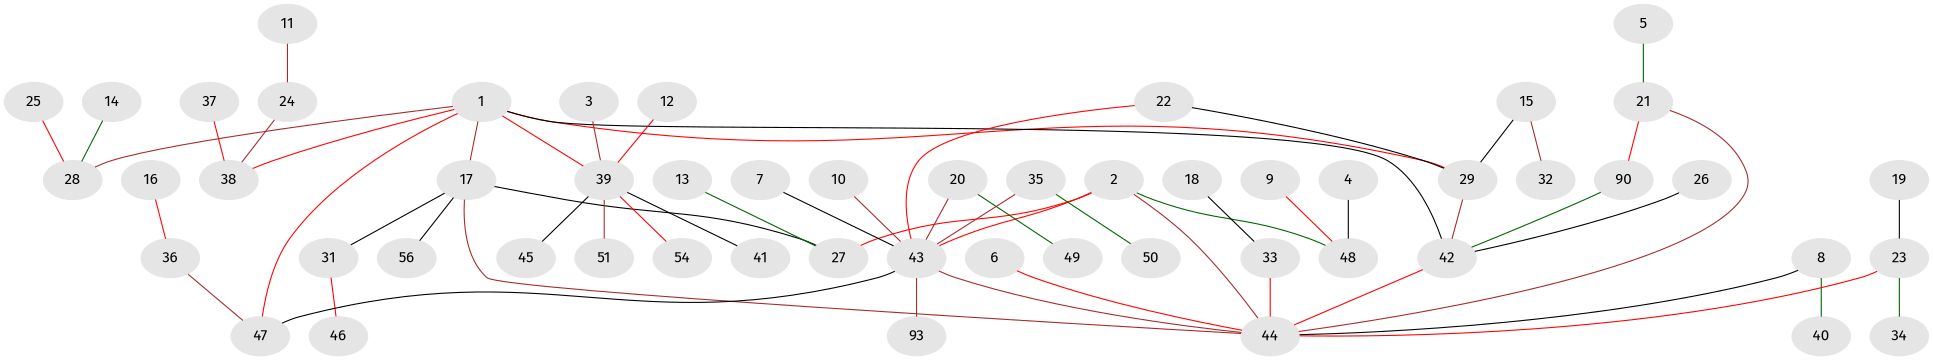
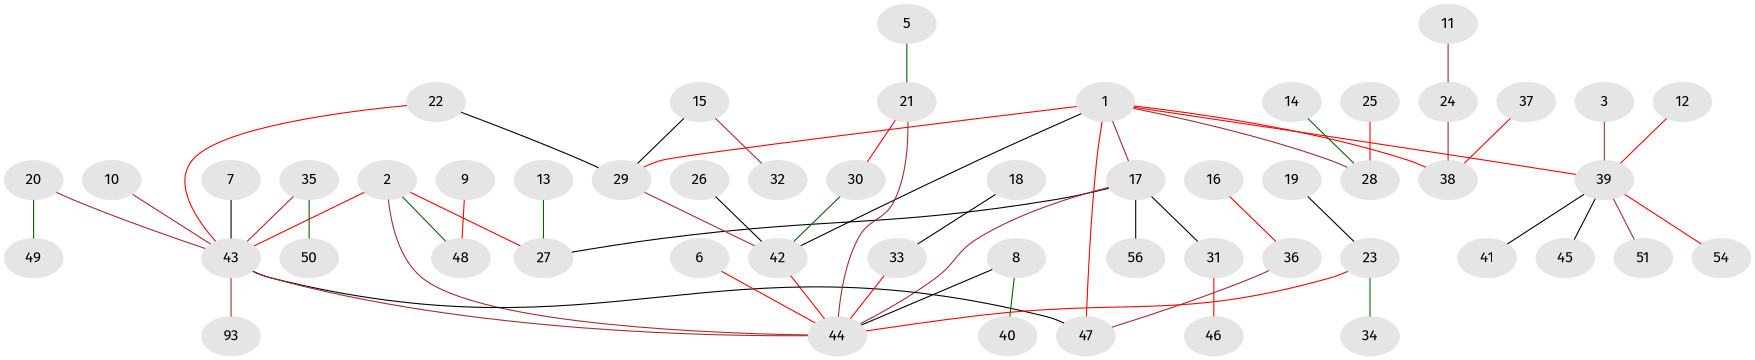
node "4": removed
node "90": label "90" -> "30"
